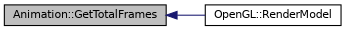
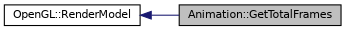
edge "OpenGL::RenderModel" -> "Animation::GetTotalFrames": reversed
